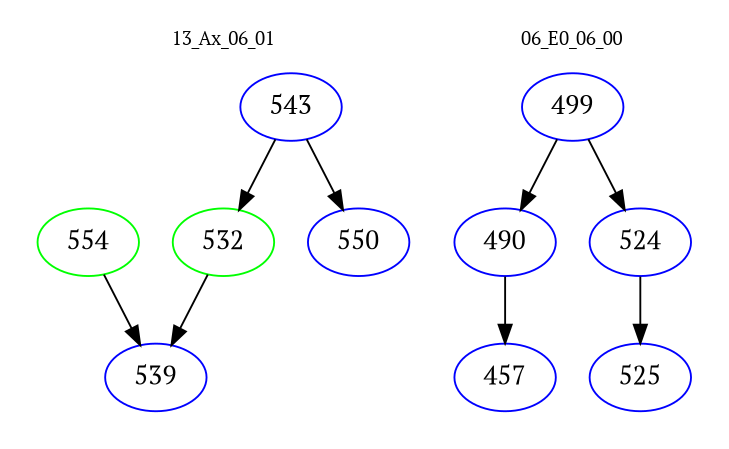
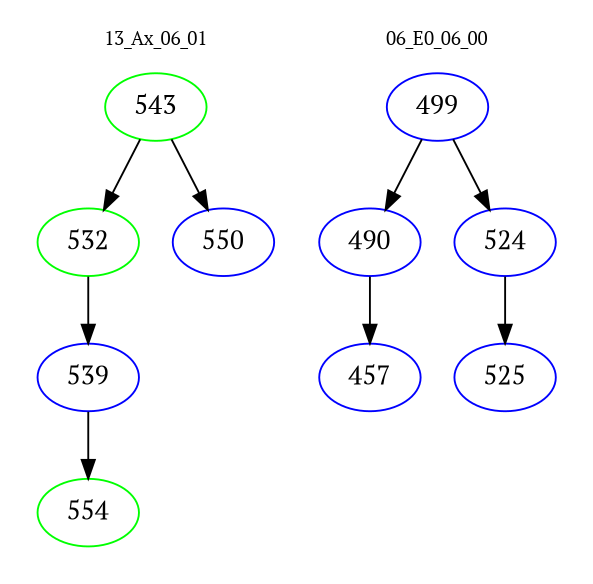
node "543": color blue -> green
edge "554" -> "539": reversed
